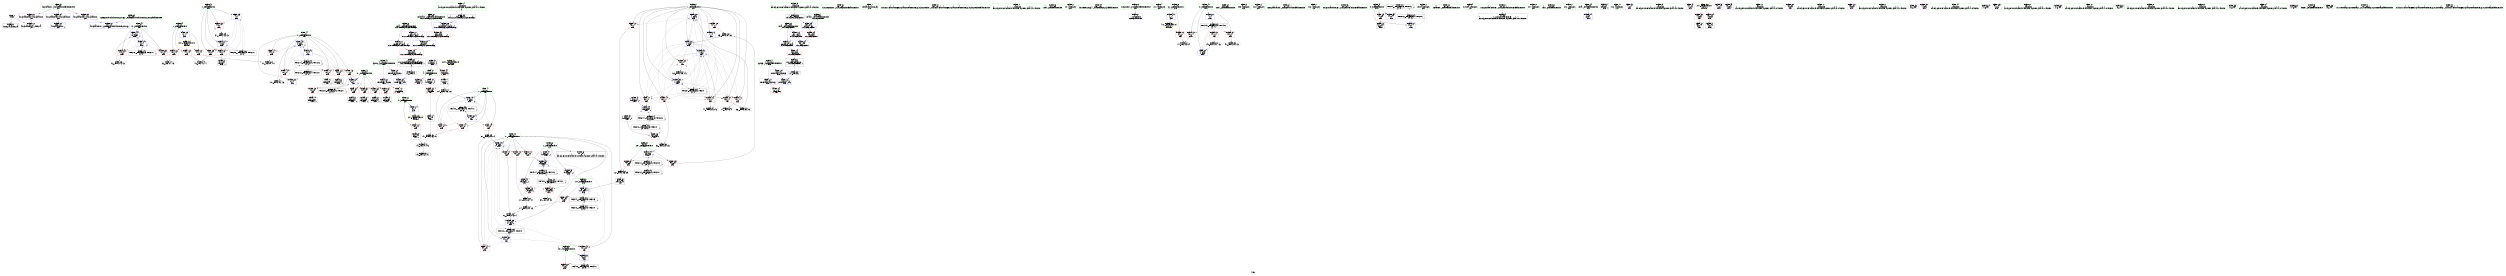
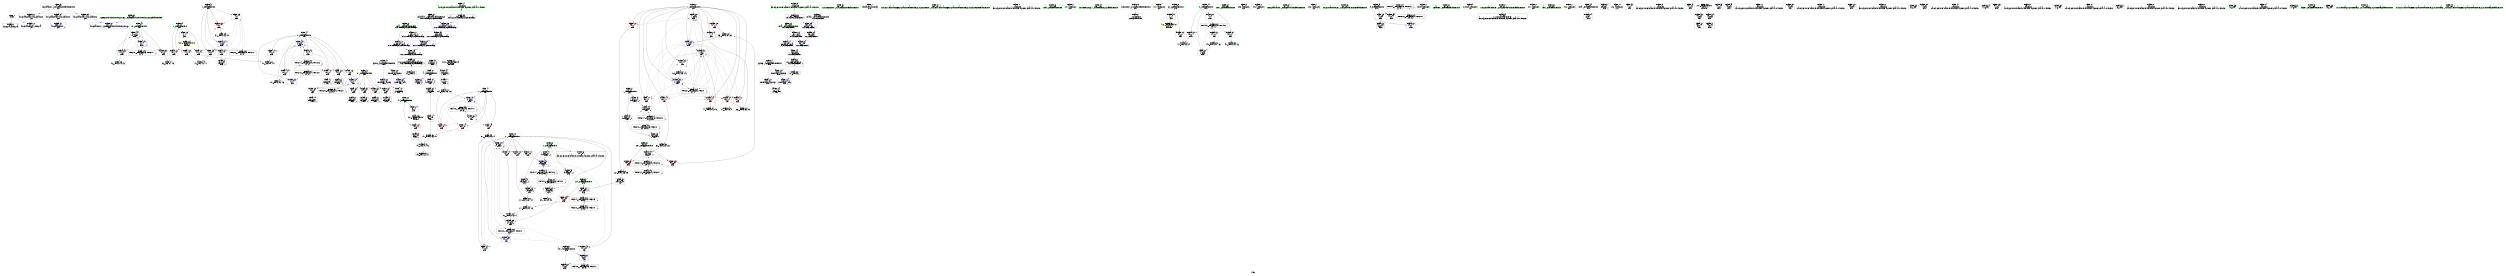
node "NodeID: 31": added
